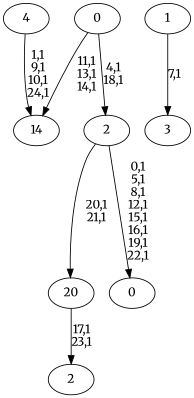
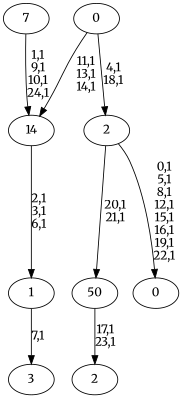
node "4": label "4" -> "7"
edge "14" -> "1": added, label "2,1 3,1 6,1"
node "20": label "20" -> "50"
